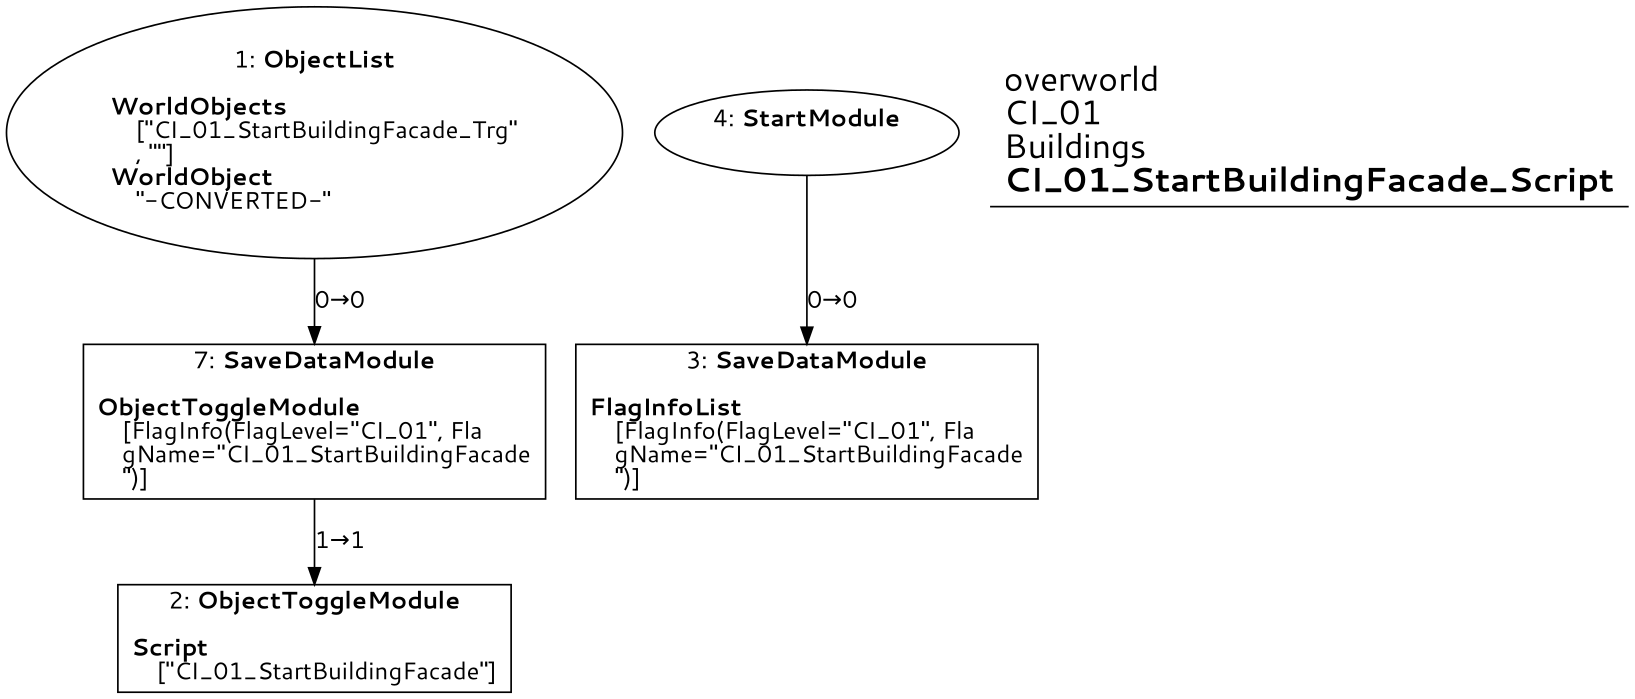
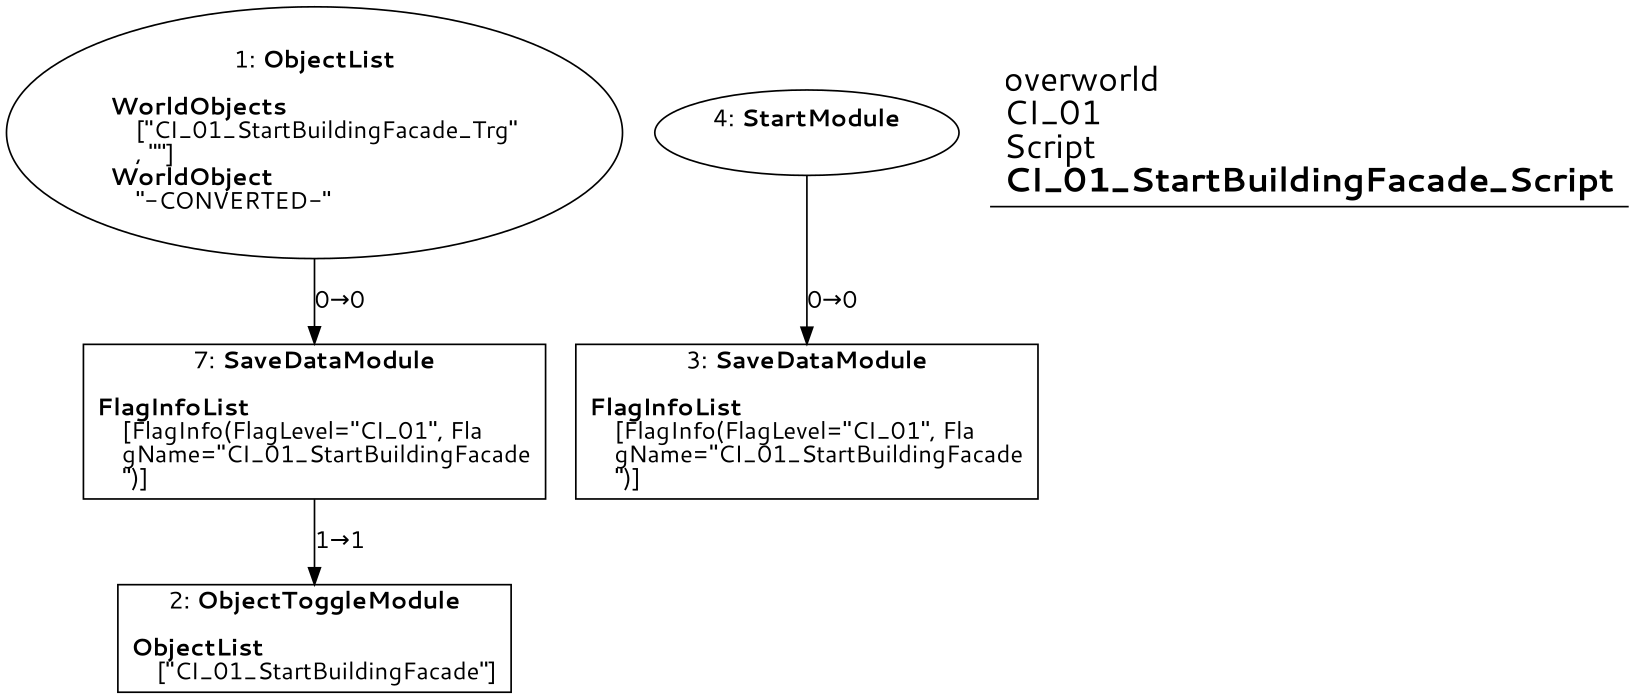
node "overworld": text "Buildings" -> "Script"
node "7:": text "ObjectToggleModule" -> "FlagInfoList"
node "2:": text "Script" -> "ObjectList"
